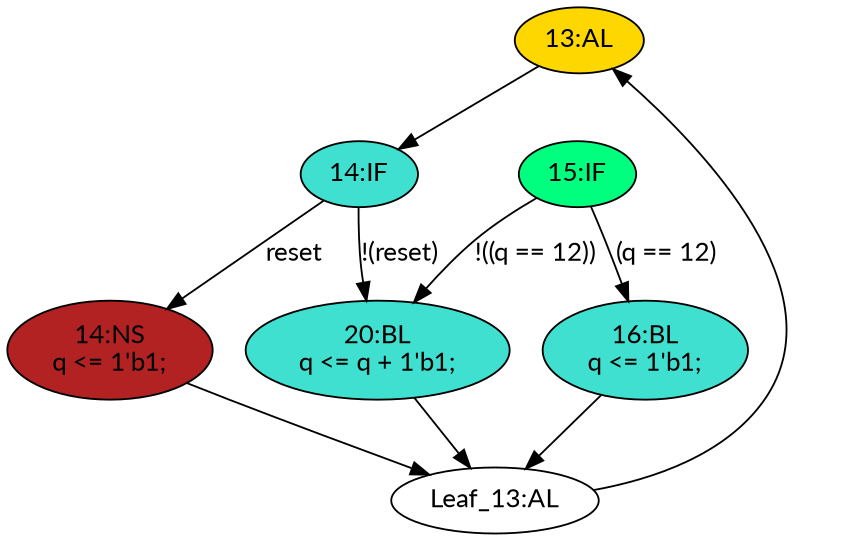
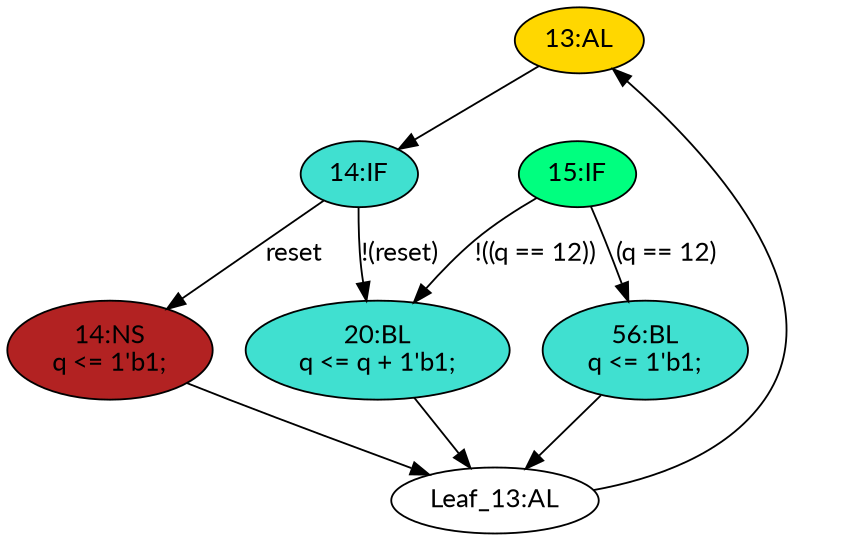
node "16:BL q <= 1'b1;": label "16:BL q <= 1'b1;" -> "56:BL q <= 1'b1;"
